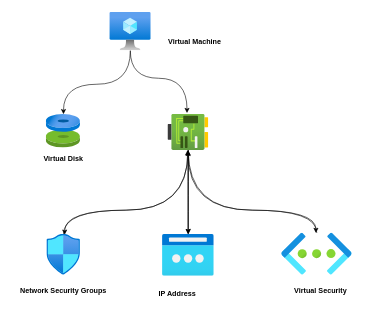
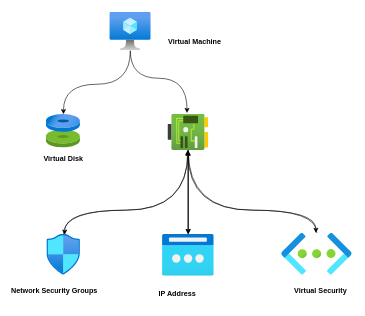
node "Network Security Groups": moved (63, 291) -> (54, 291)
